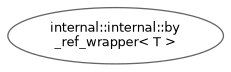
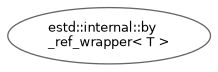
node "internal::internal::by _ref_wrapper< T >": label "internal::internal::by _ref_wrapper< T >" -> "estd::internal::by _ref_wrapper< T >"
